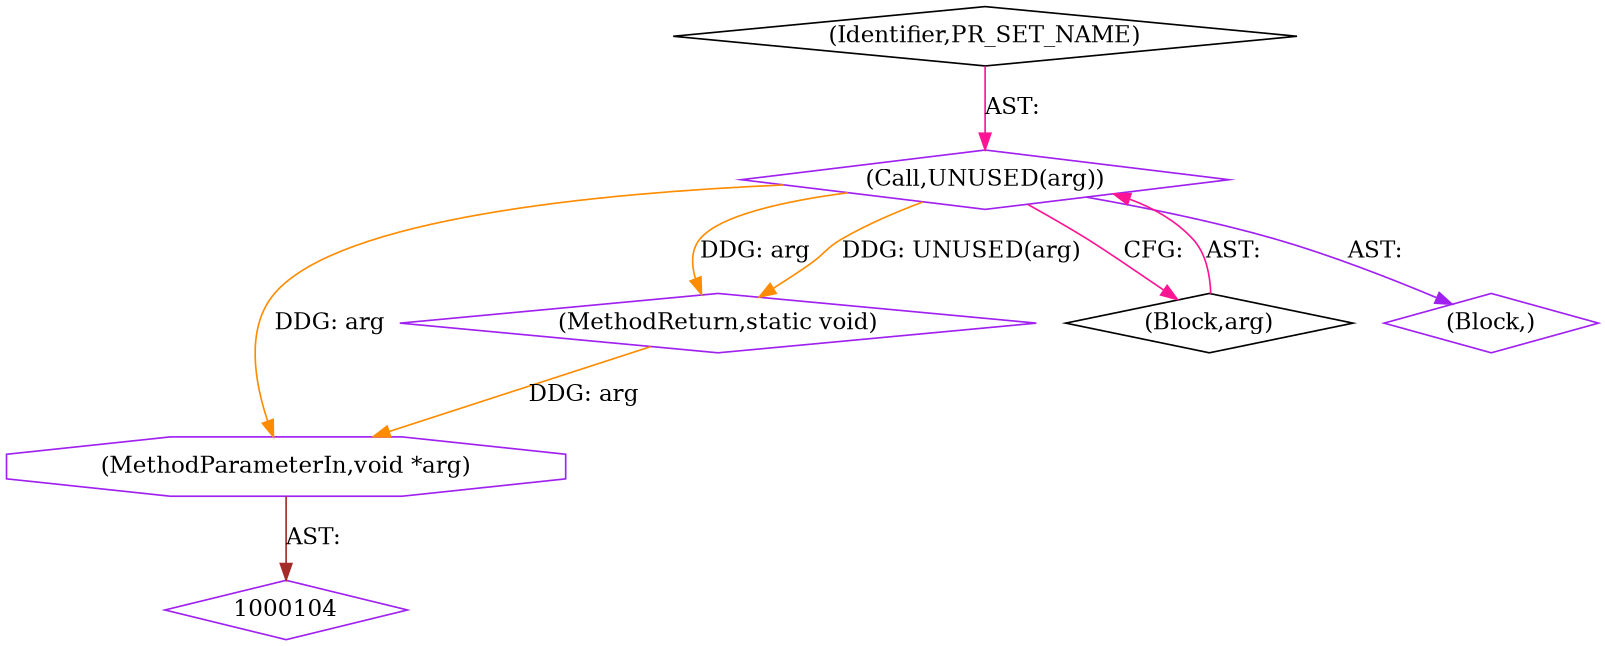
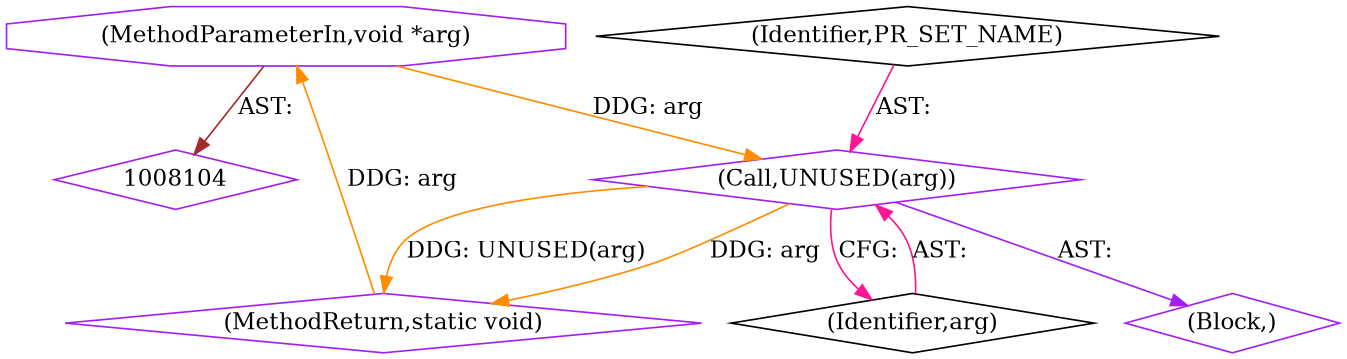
edge "(Call,UNUSED(arg))" -> "(MethodParameterIn,void *arg)": reversed
node "(Block,arg)": label "(Block,arg)" -> "(Identifier,arg)"
node "1000104": label "1000104" -> "1008104"
